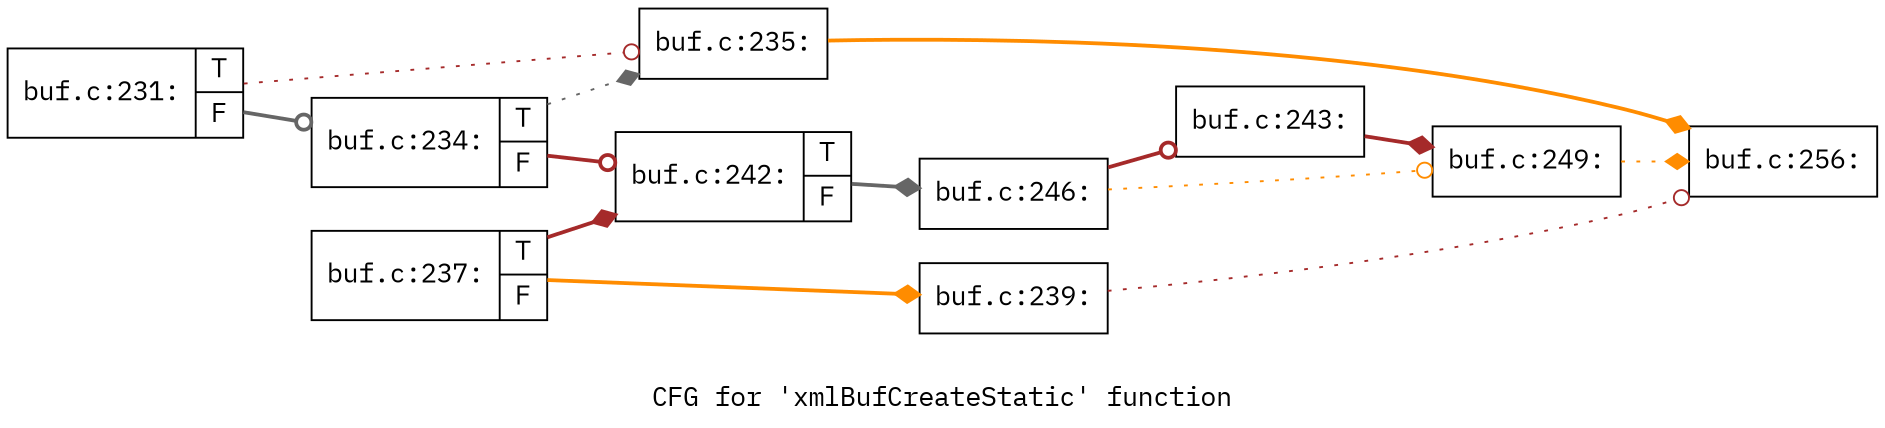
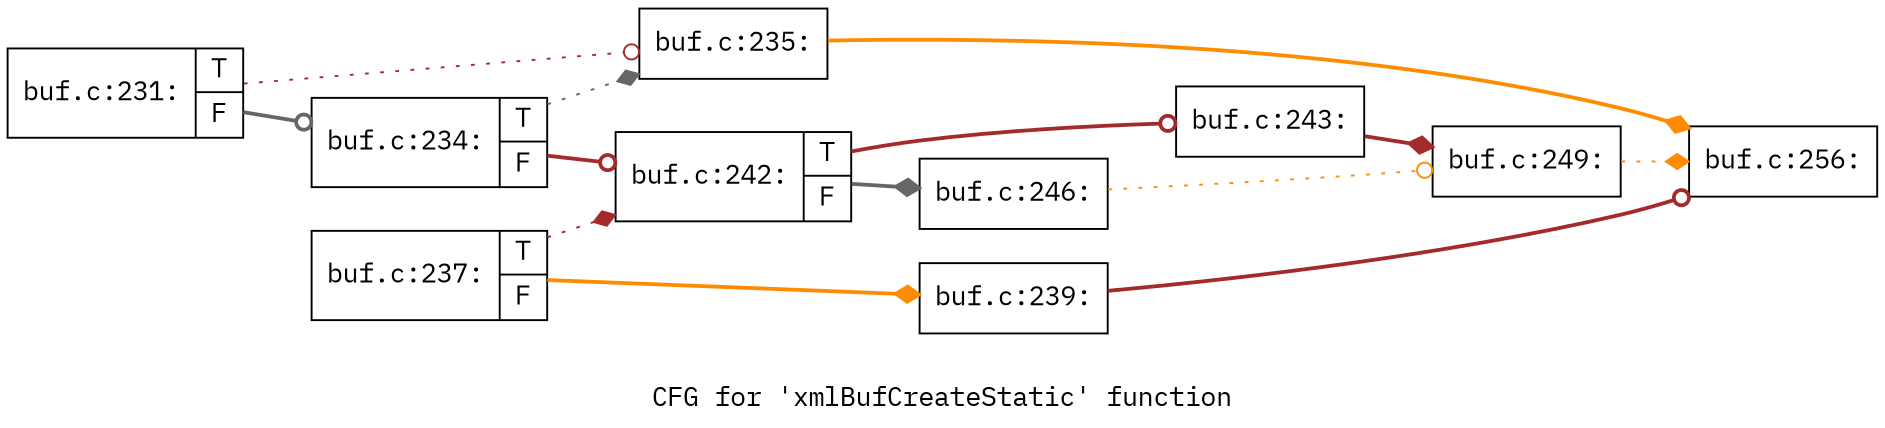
edge "buf.c:246:" -> "buf.c:243:": now "buf.c:242:" -> "buf.c:243:"
edge "buf.c:237:" -> "buf.c:242:": style bold -> dotted
edge "buf.c:239:" -> "buf.c:256:": style dotted -> bold
